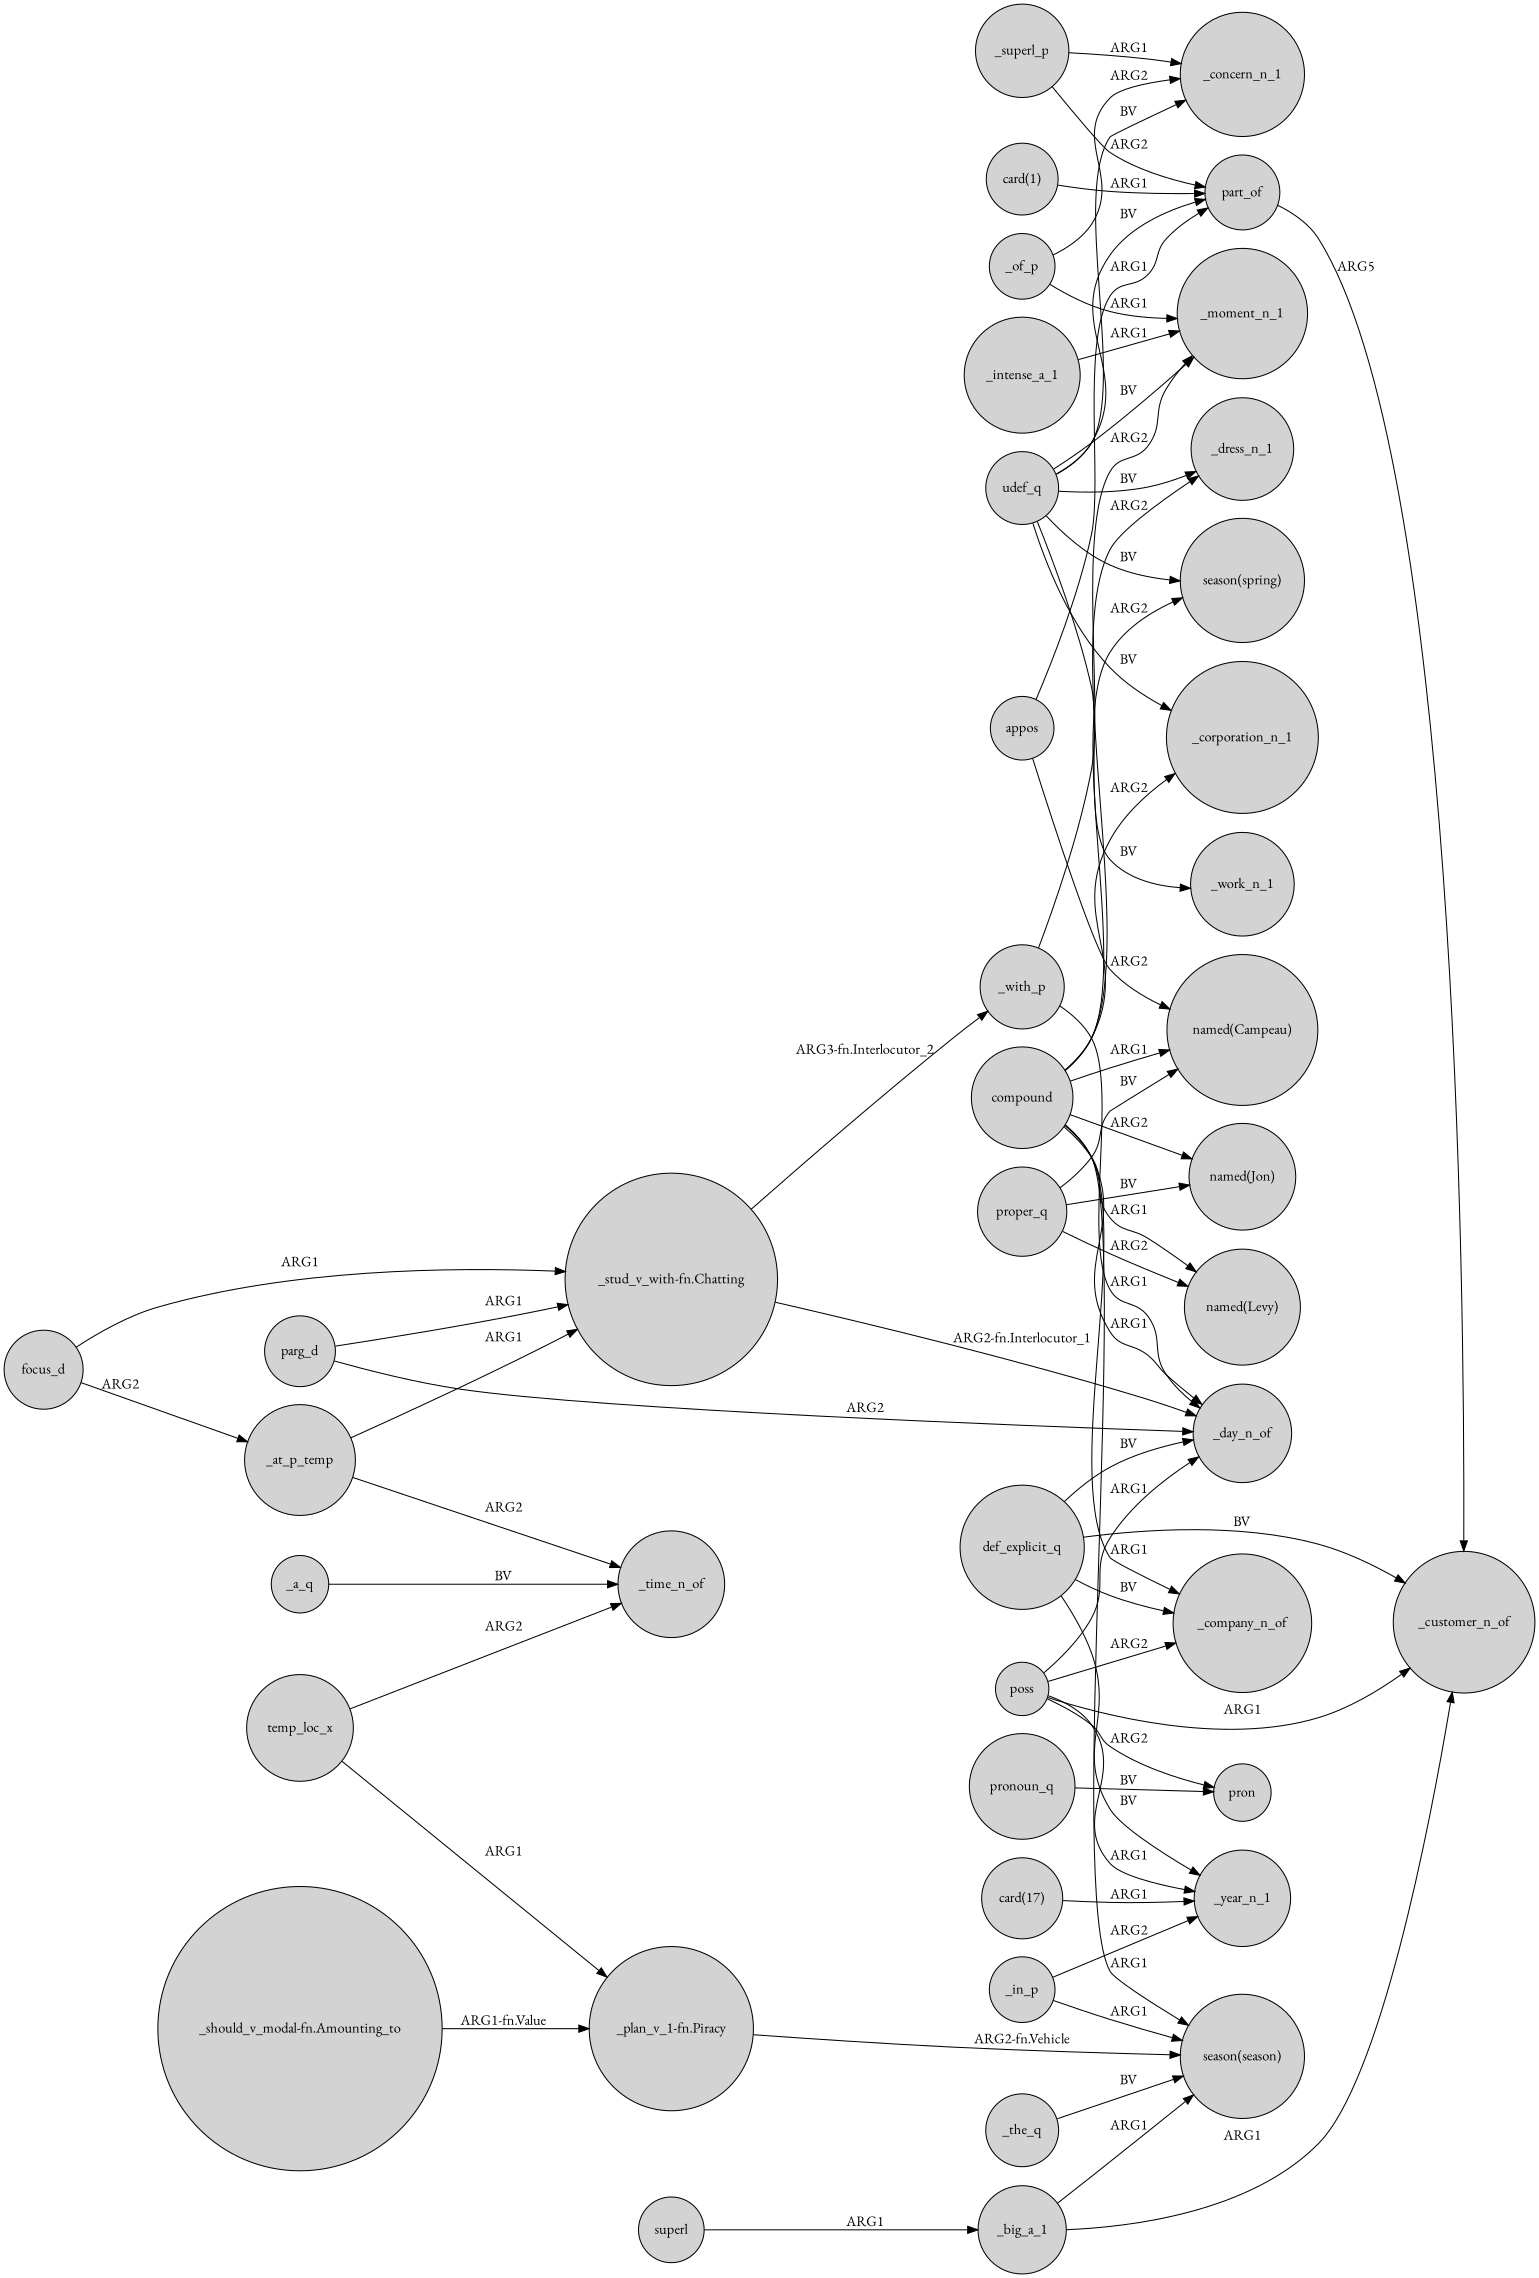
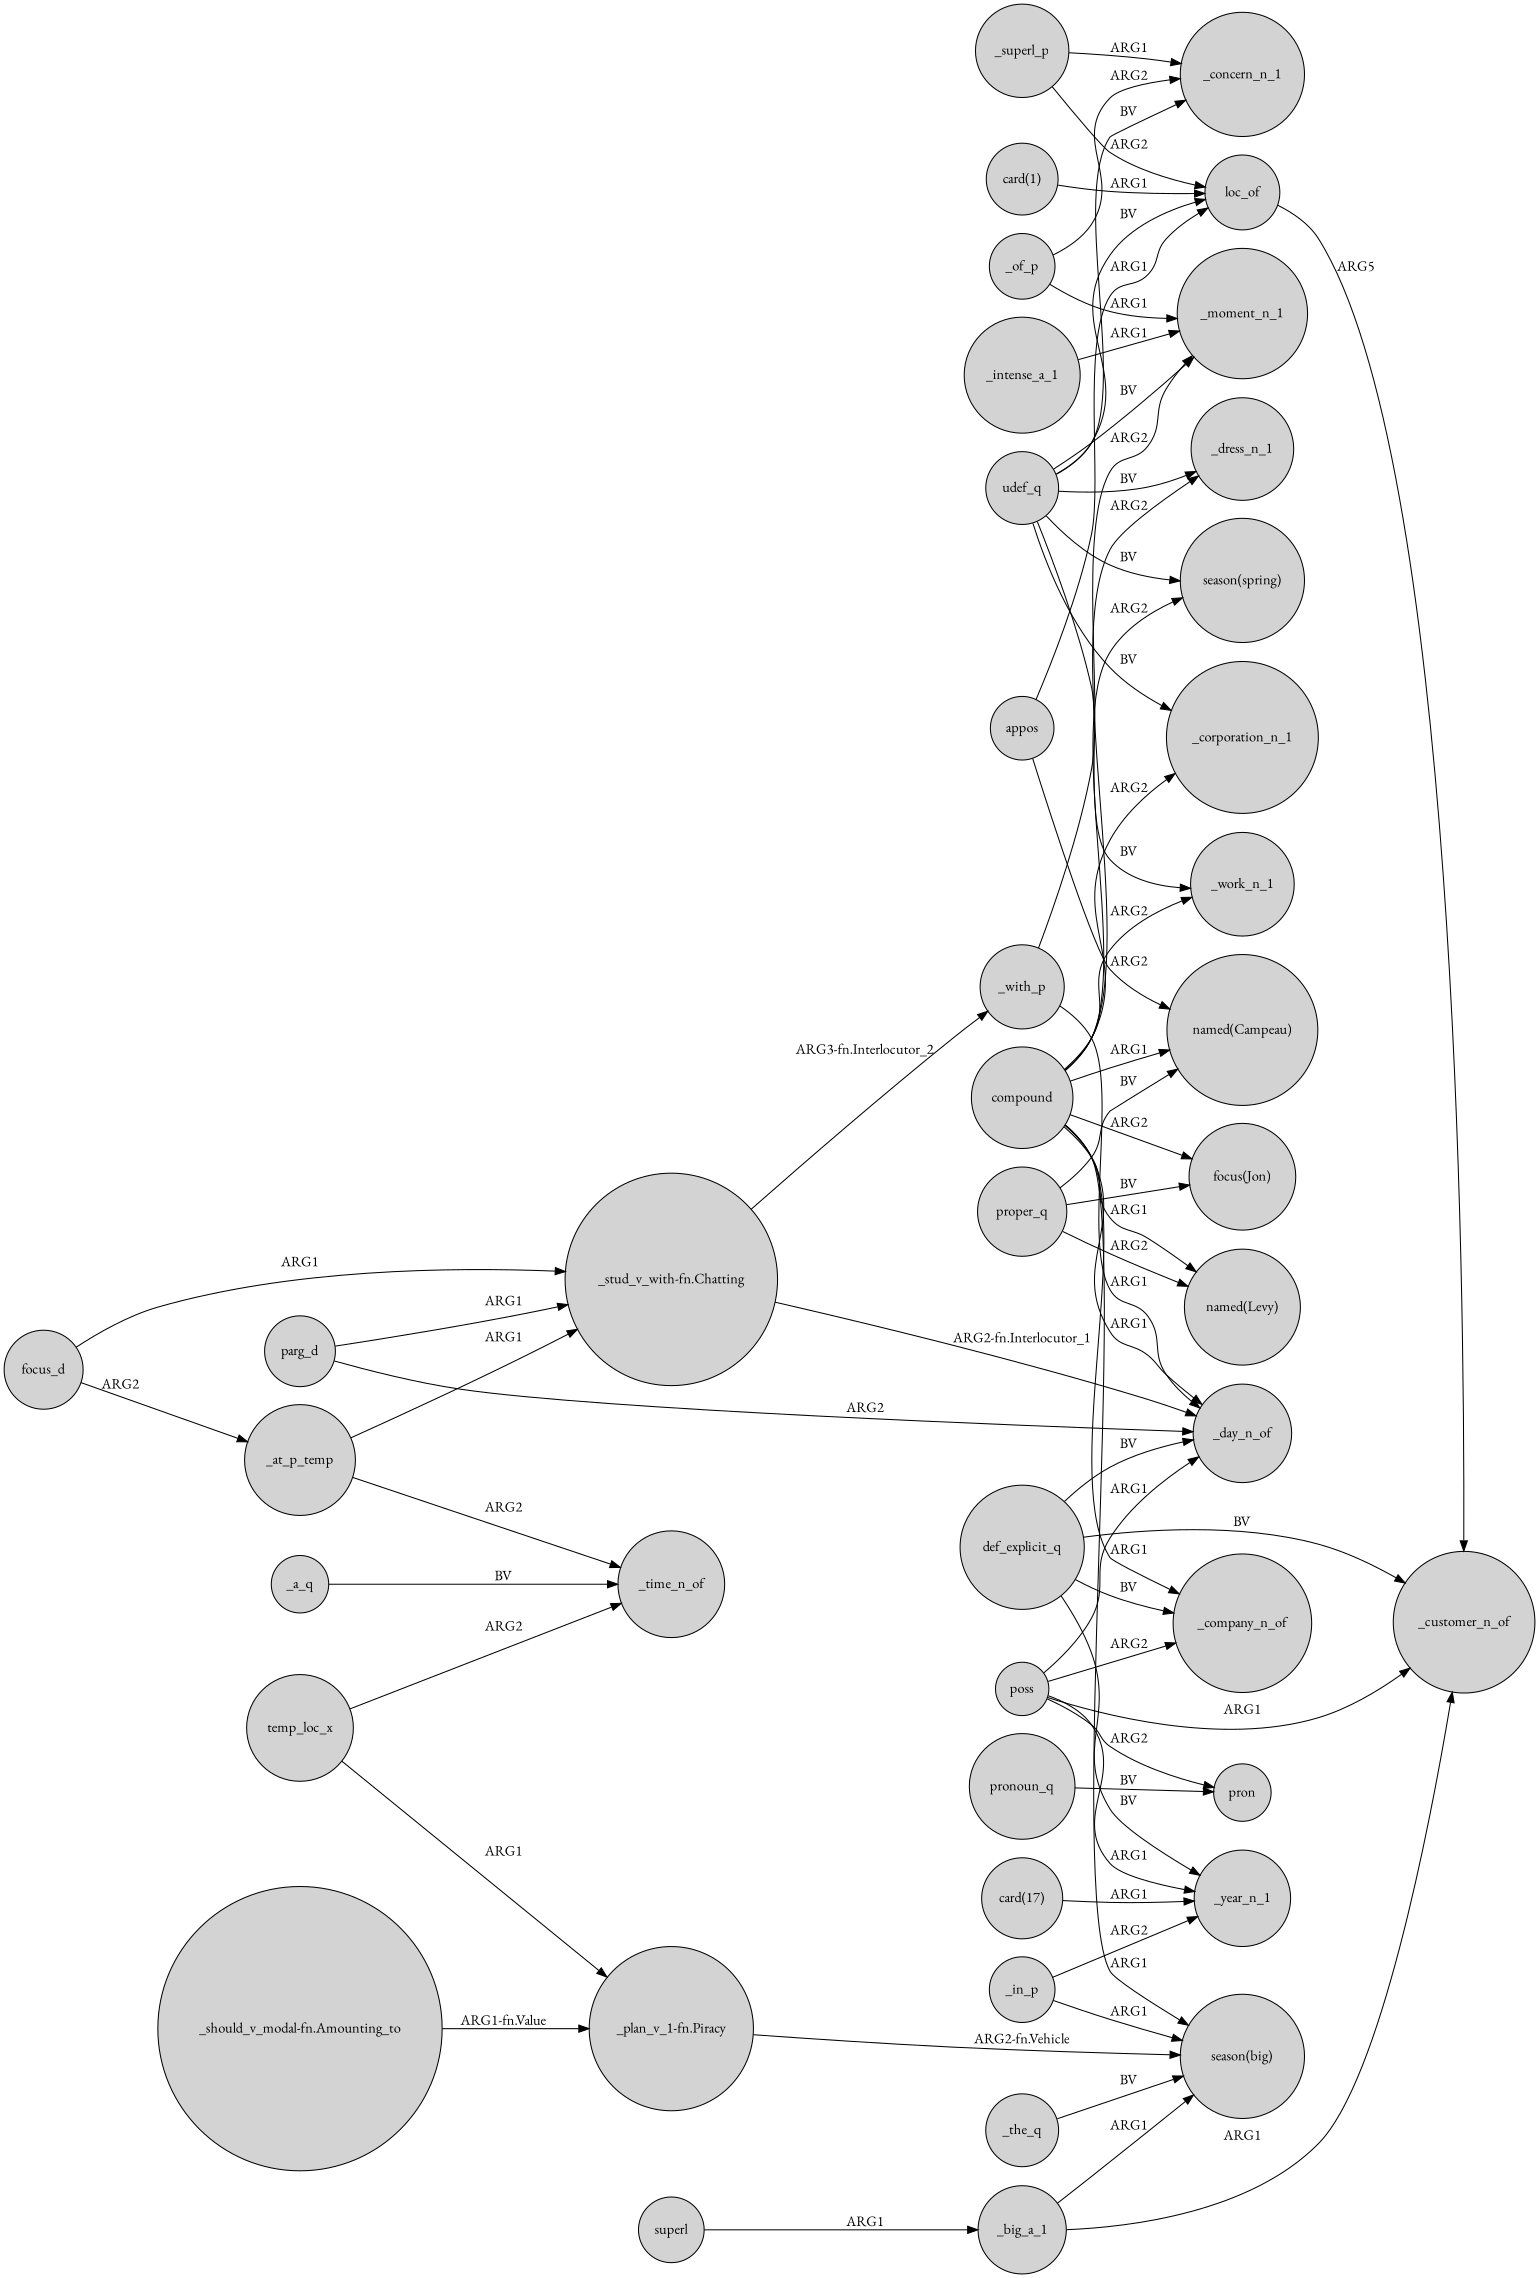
node "part_of": label "part_of" -> "loc_of"
edge "compound" -> "_work_n_1": added, label "ARG2"
node "named(Jon)": label "named(Jon)" -> "focus(Jon)"
node "season(season)": label "season(season)" -> "season(big)"
